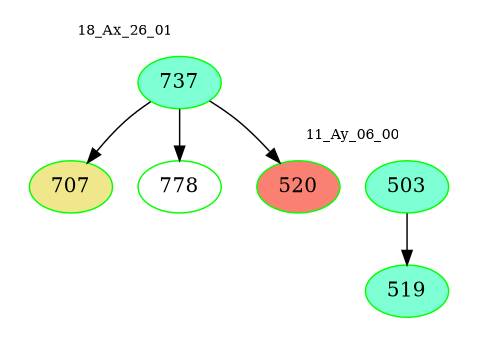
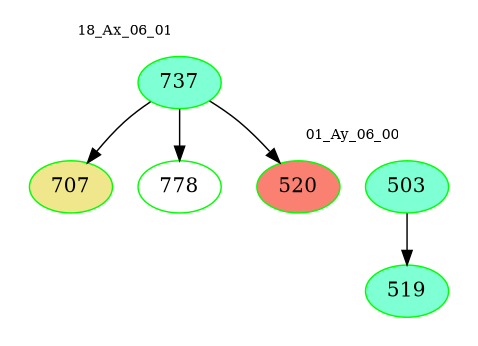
cluster "18_Ax_26_01": label "18_Ax_26_01" -> "18_Ax_06_01"
cluster "11_Ay_06_00": label "11_Ay_06_00" -> "01_Ay_06_00"
